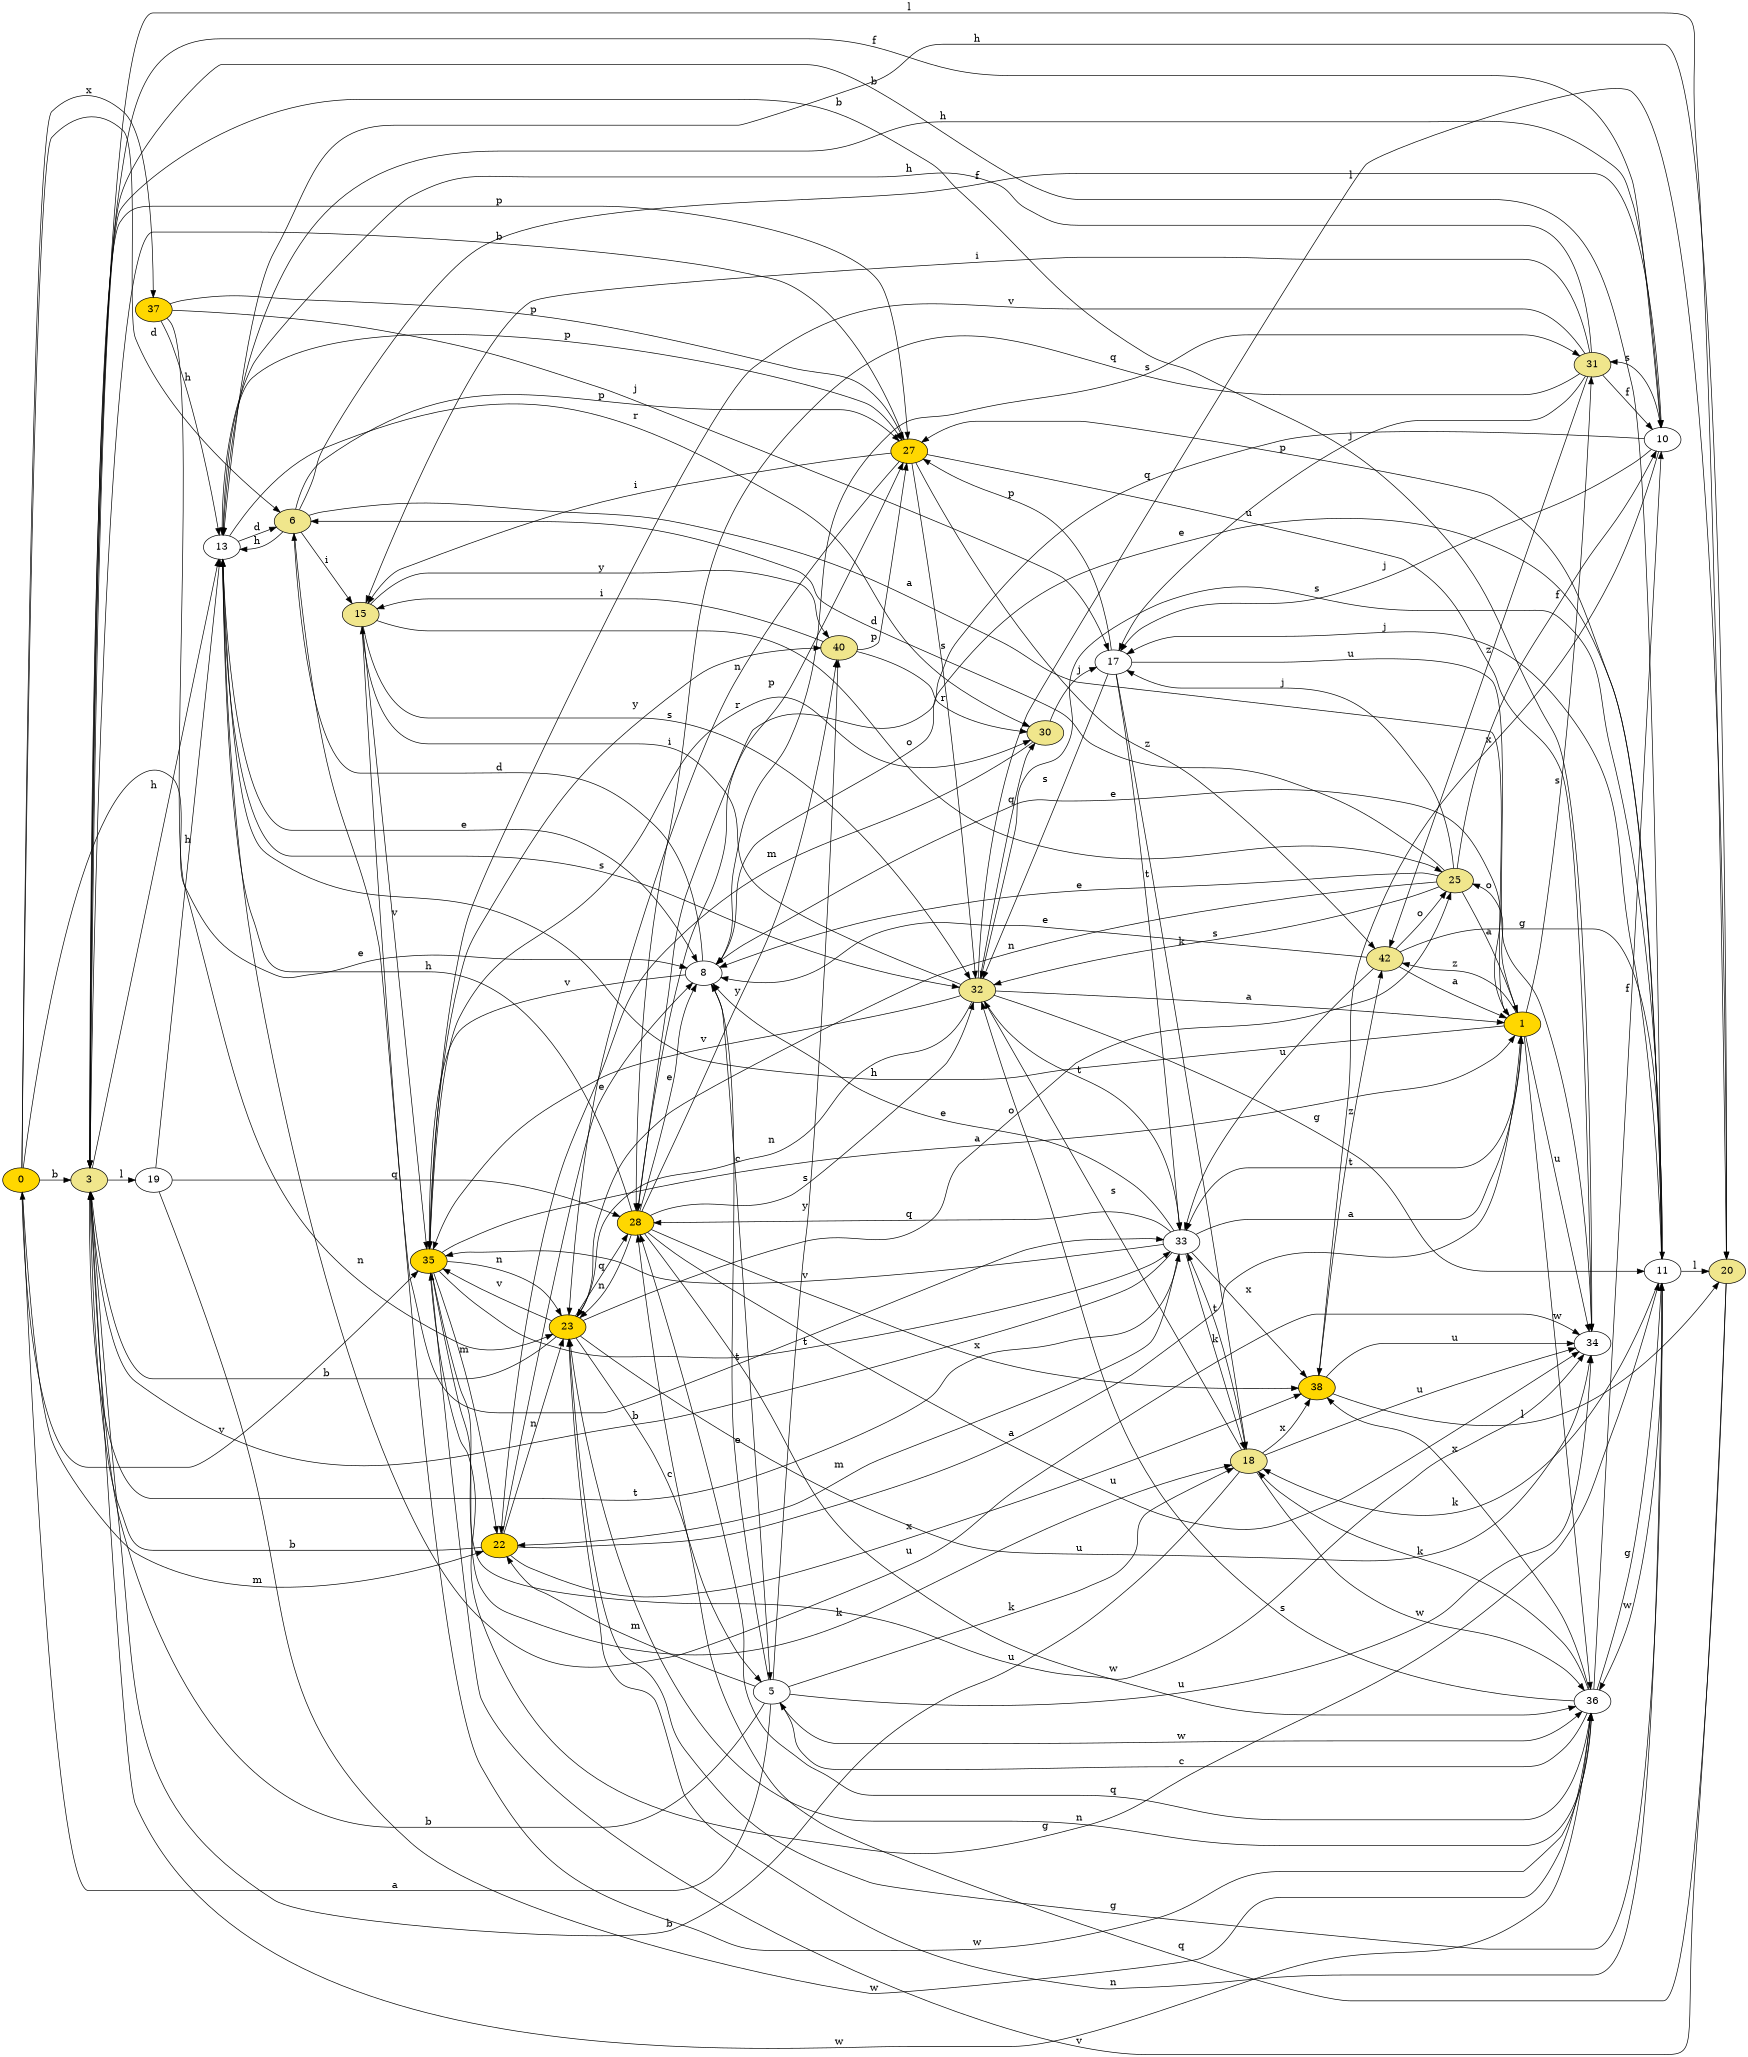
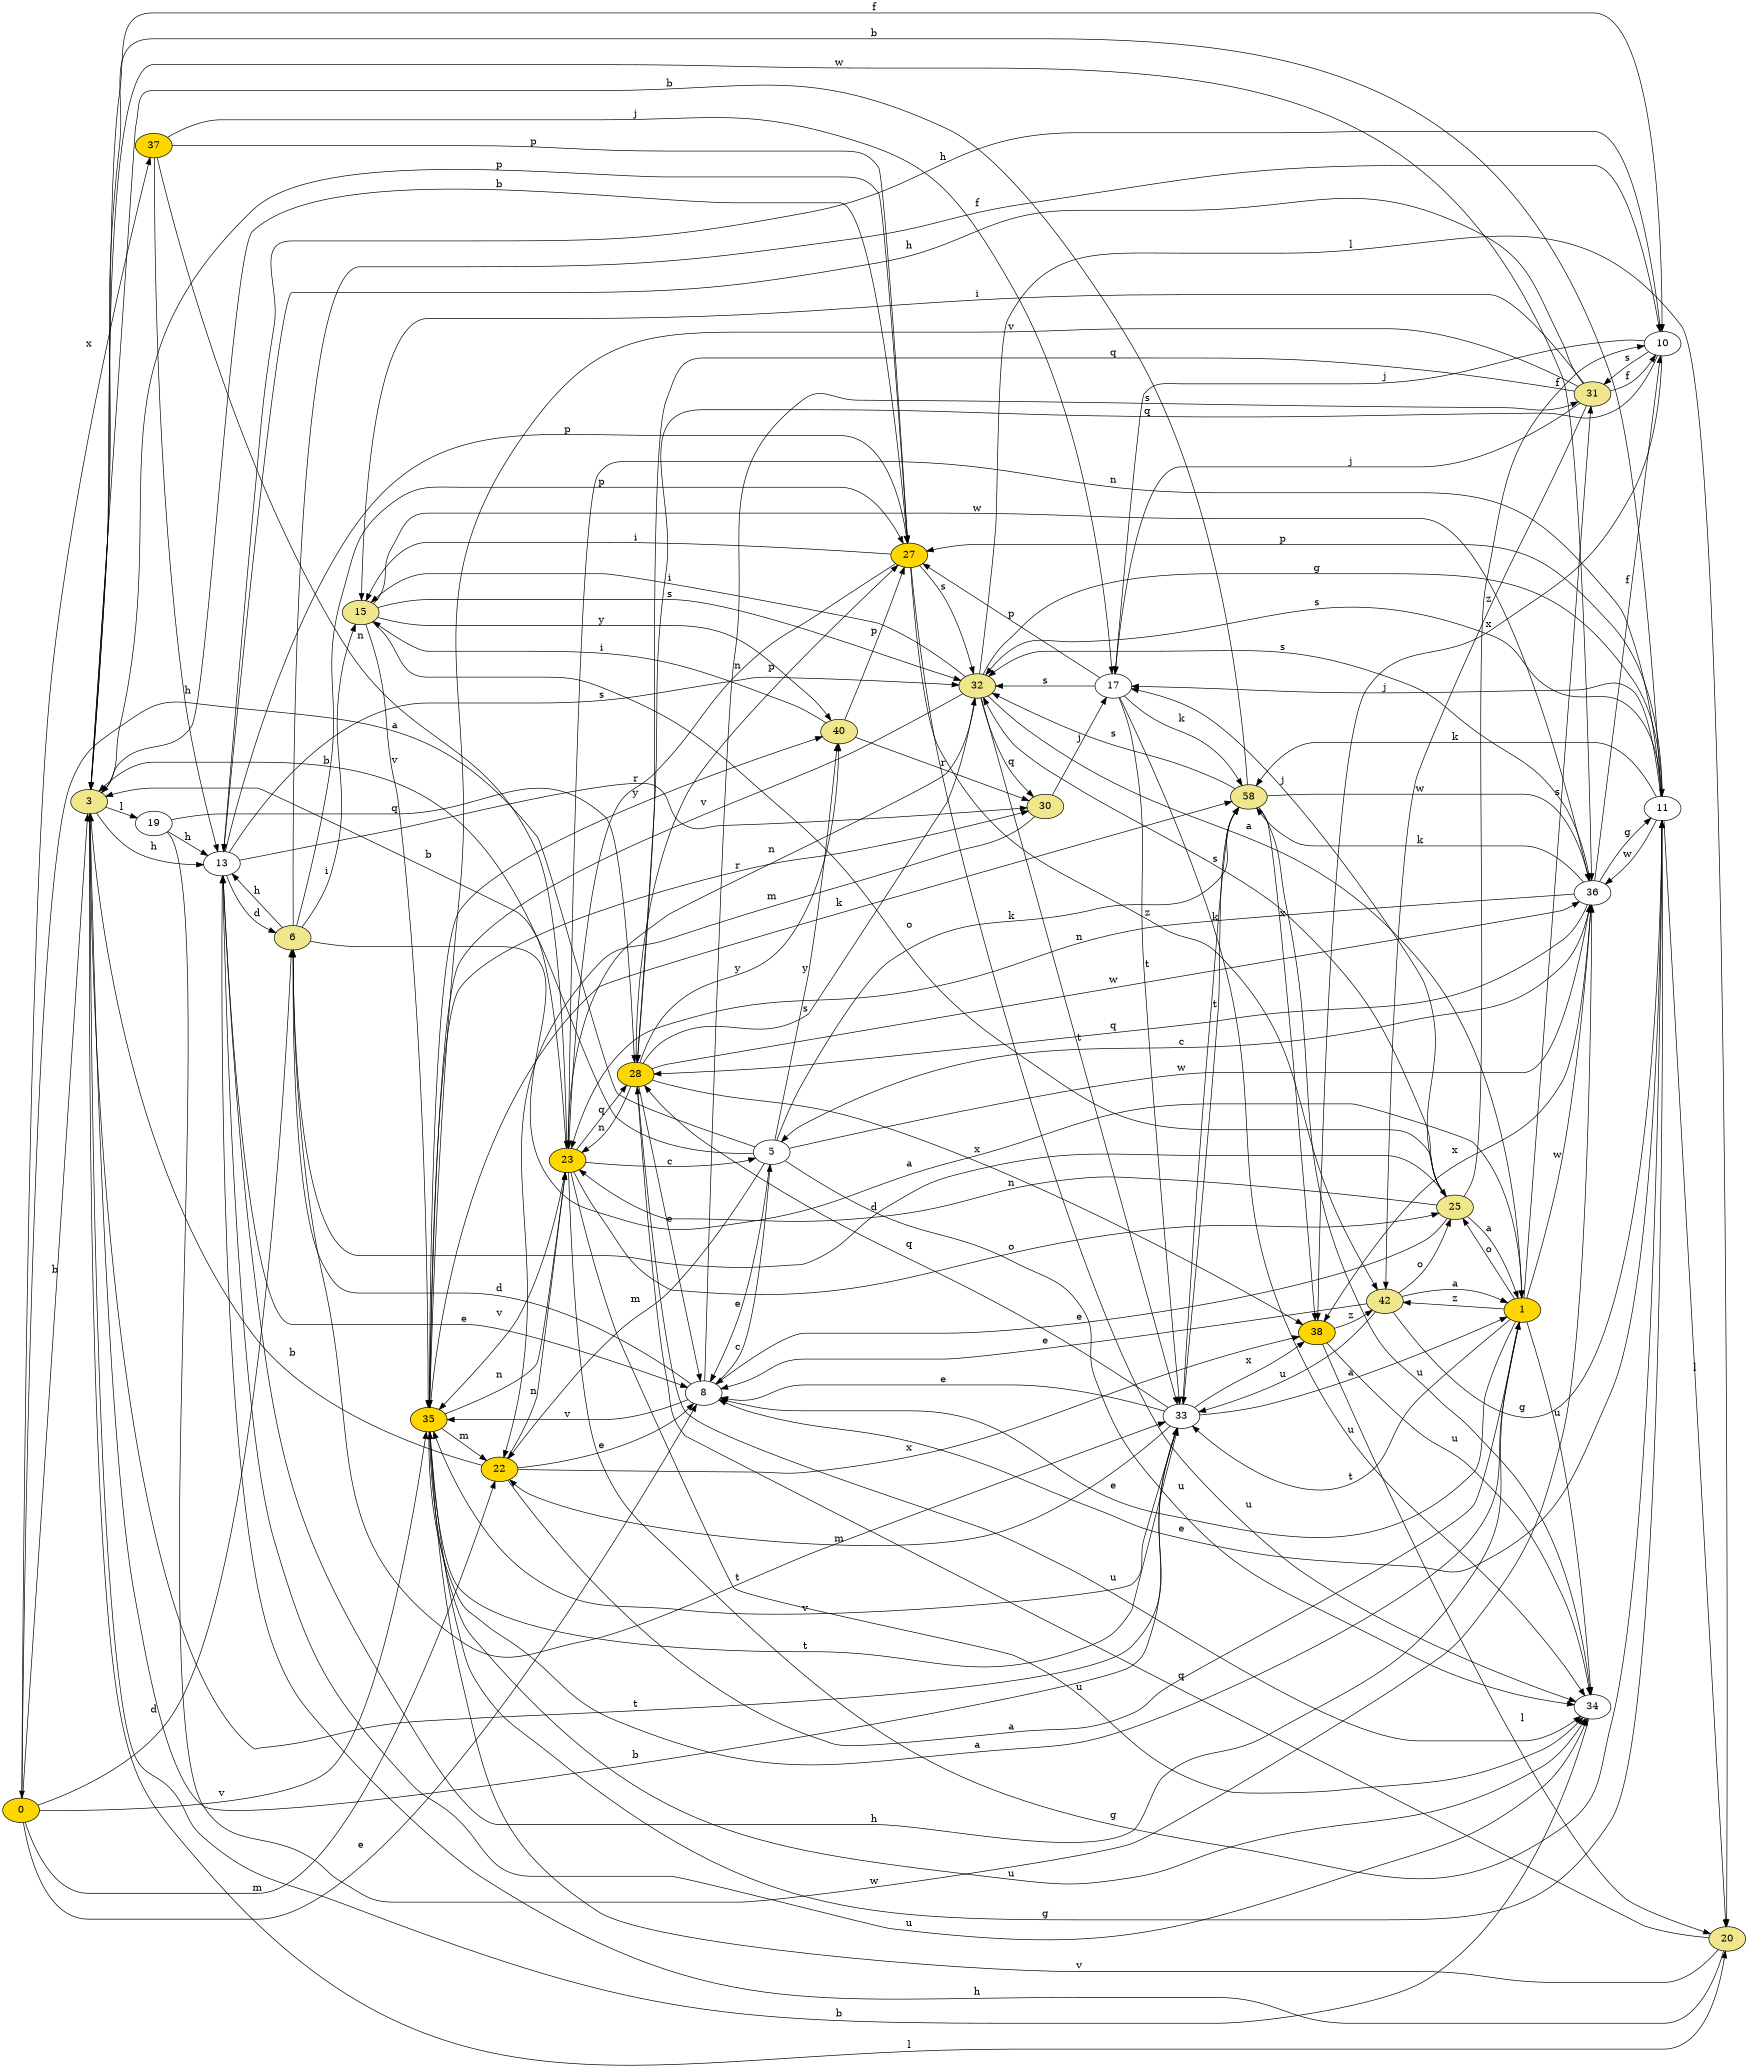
edge "28" -> "13": removed, label "h"
node "18": label "18" -> "58"
